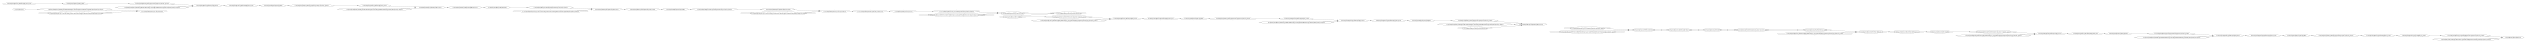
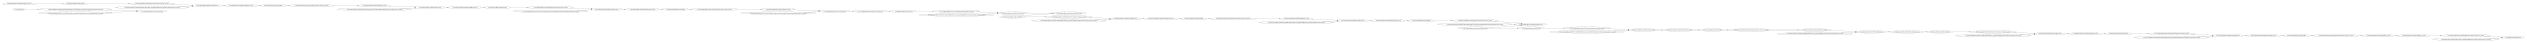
node "48 VGG/Sequential[features]/ReLU[29]/RELU": added
